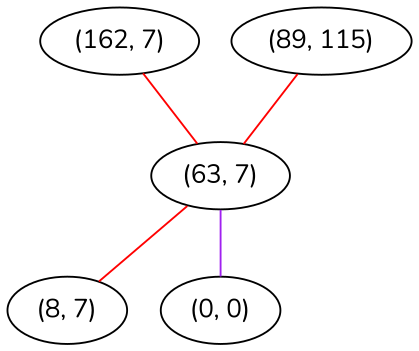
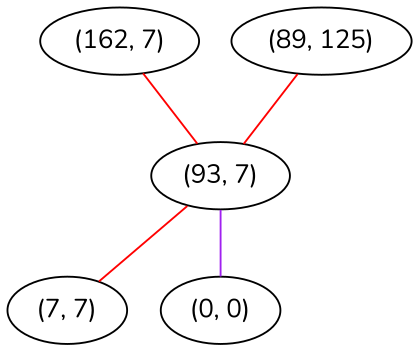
node "(89, 115)": label "(89, 115)" -> "(89, 125)"
node "(63, 7)": label "(63, 7)" -> "(93, 7)"
node "(8, 7)": label "(8, 7)" -> "(7, 7)"
